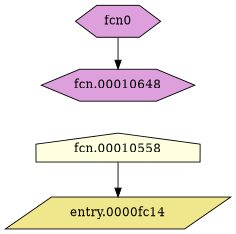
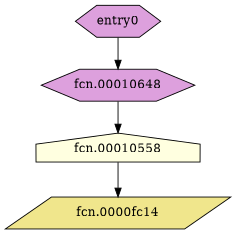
node "fcn0": label "fcn0" -> "entry0"
edge "fcn.00010648" -> "fcn.00010558": added
node "entry.0000fc14": label "entry.0000fc14" -> "fcn.0000fc14"
